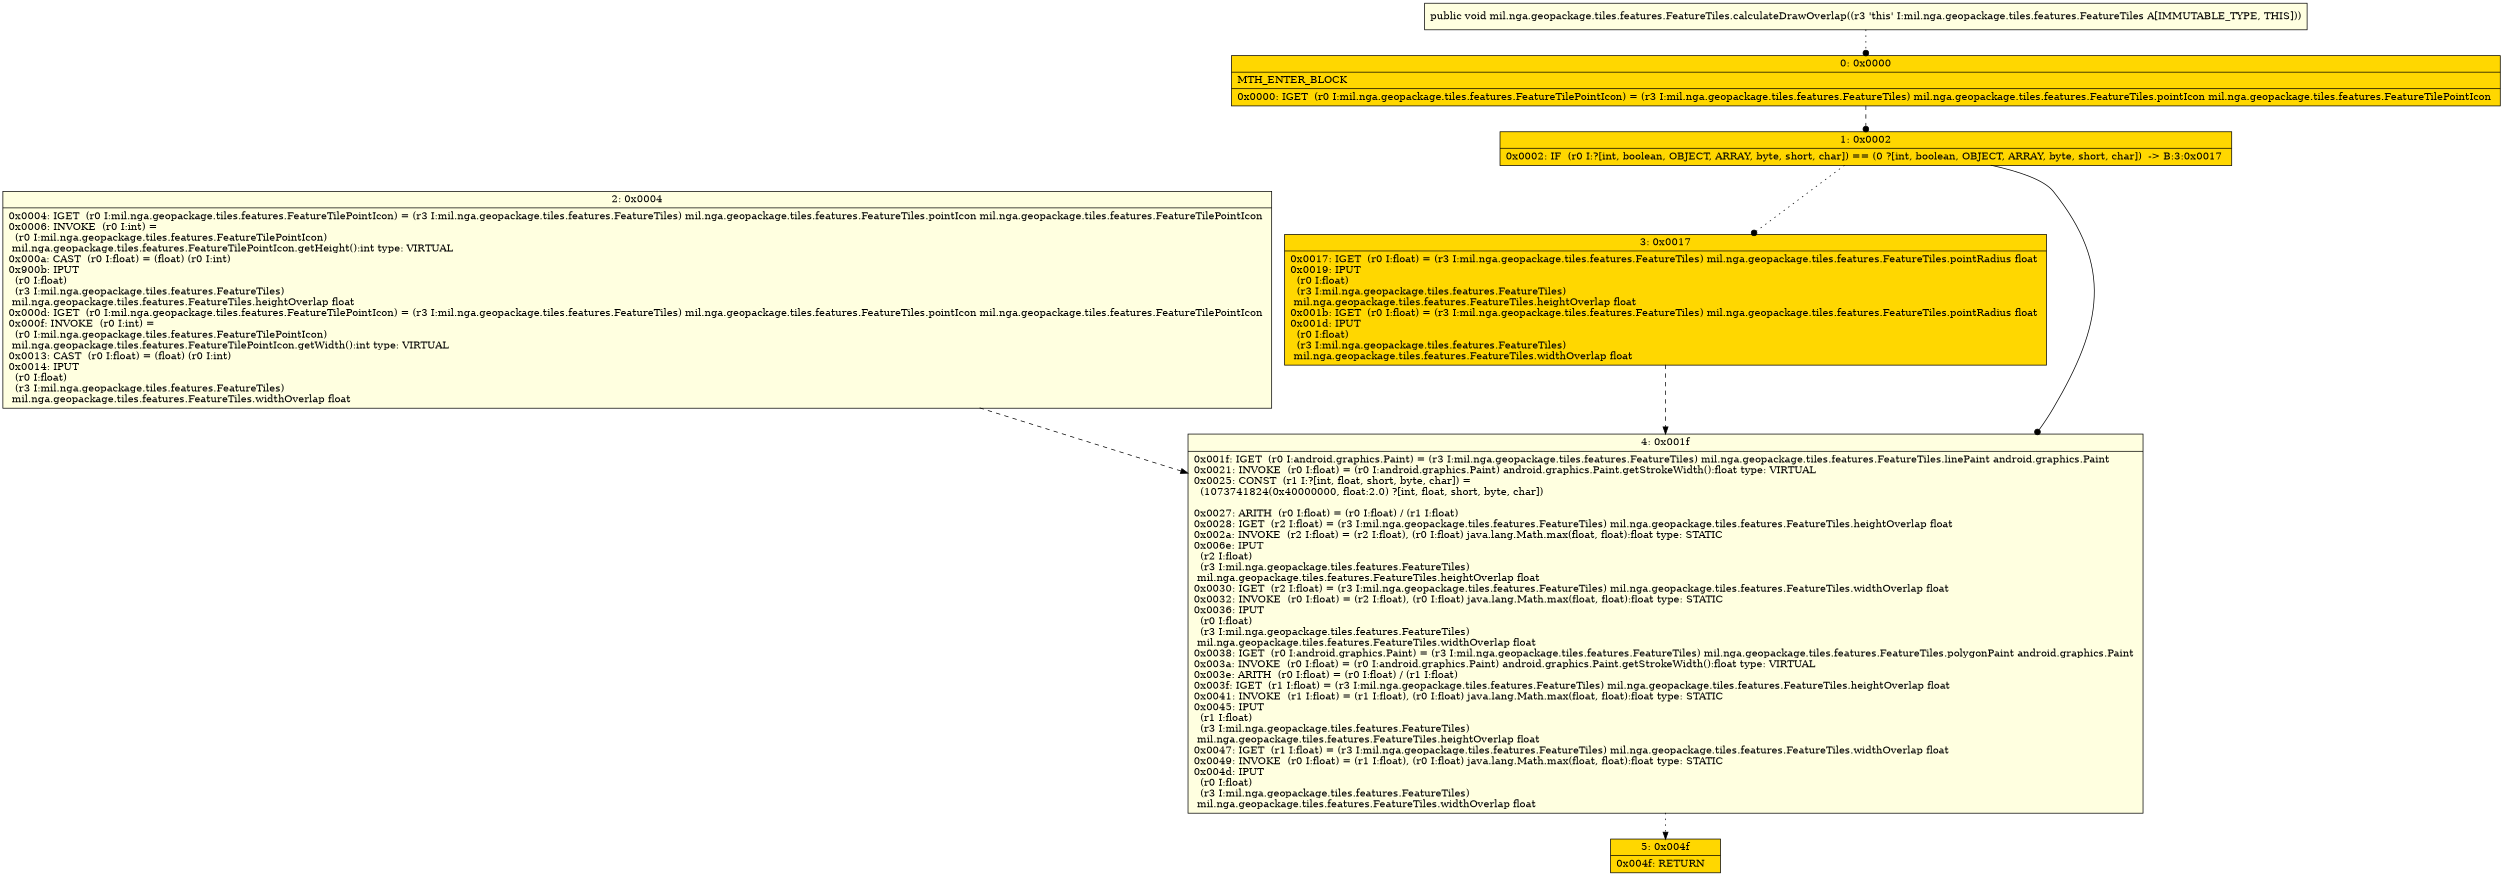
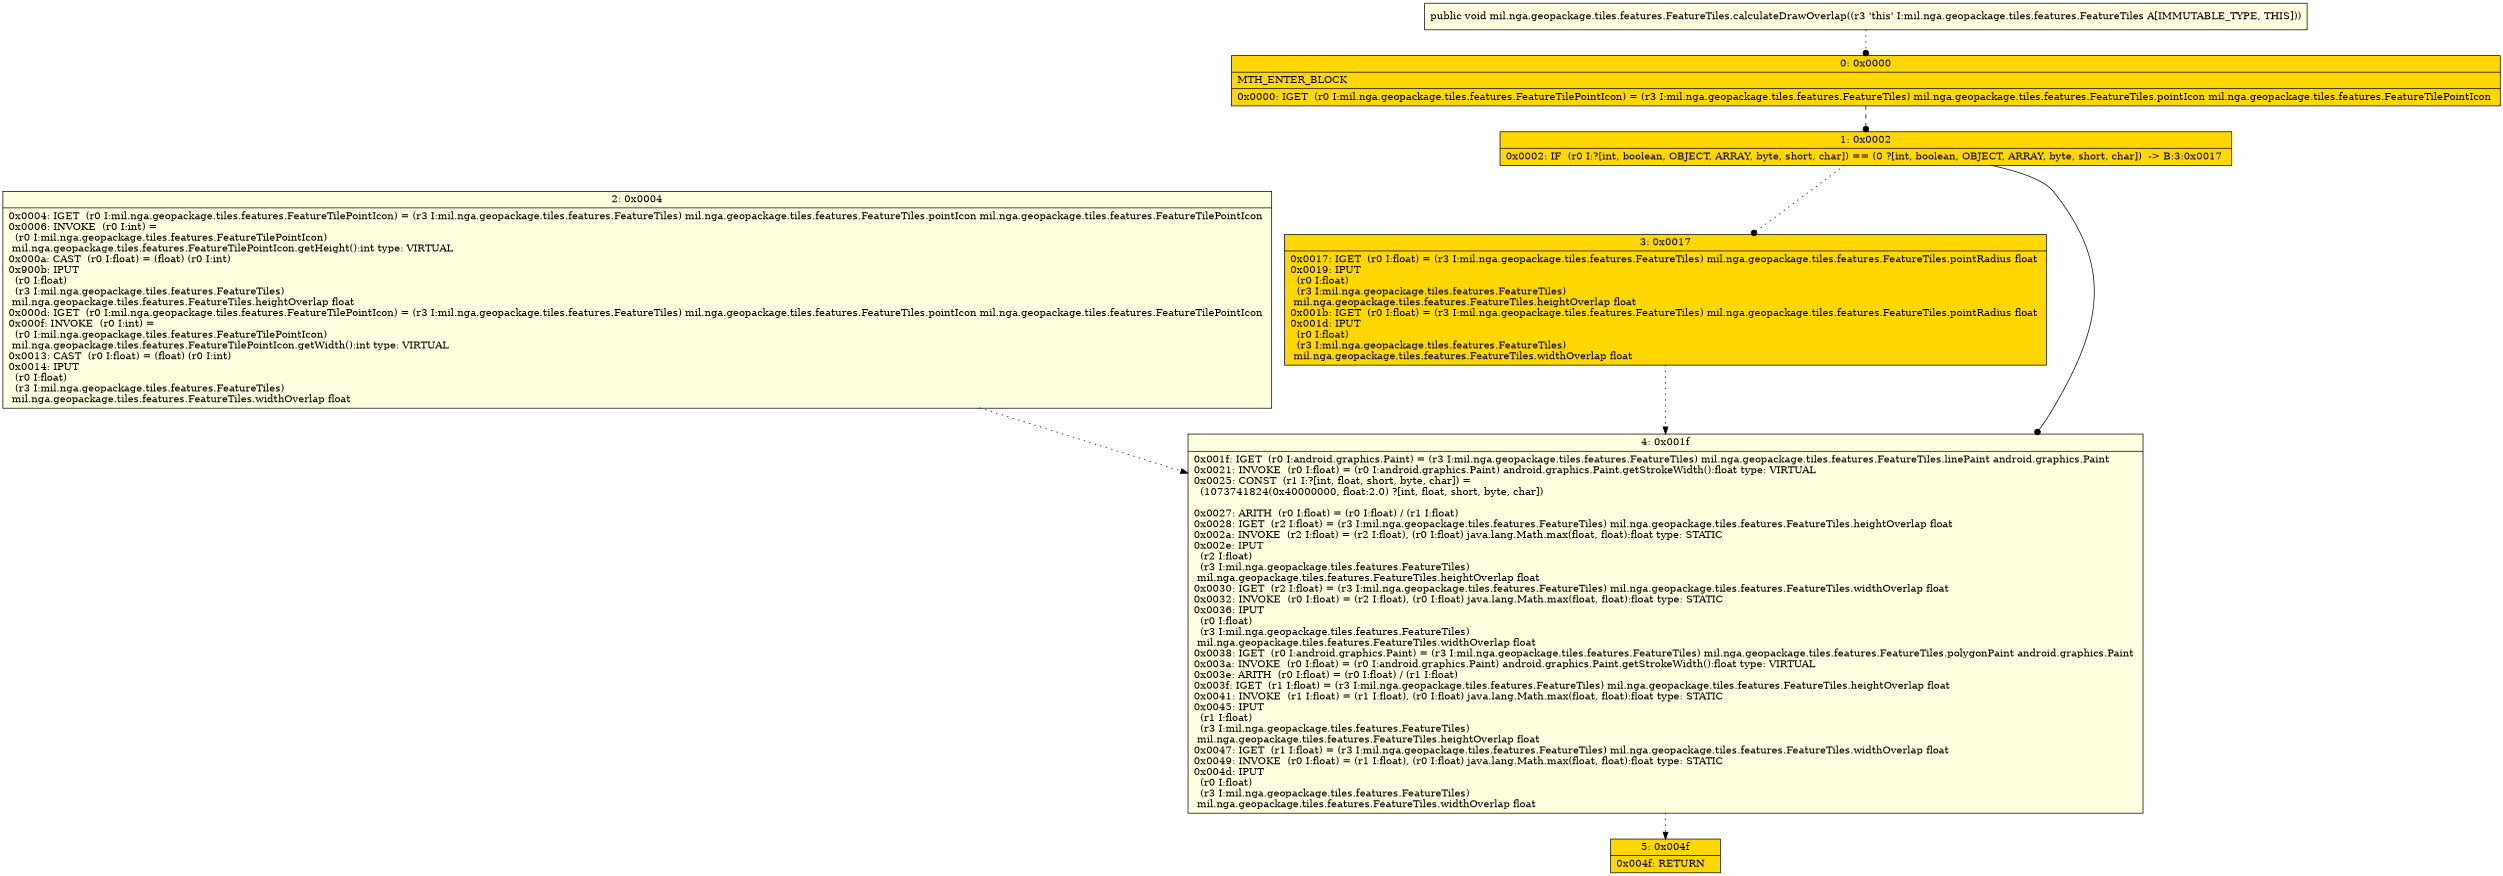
edge "3: 0x0017" -> "4: 0x001f": style dashed -> dotted
edge "2: 0x0004" -> "4: 0x001f": style dashed -> dotted
node "4: 0x001f": text "0x006e: IPUT" -> "0x002e: IPUT"
